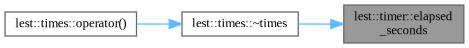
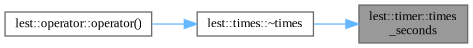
node "lest::times::operator()": label "lest::times::operator()" -> "lest::operator::operator()"
node "lest::timer::elapsed _seconds": label "lest::timer::elapsed _seconds" -> "lest::timer::times _seconds"
